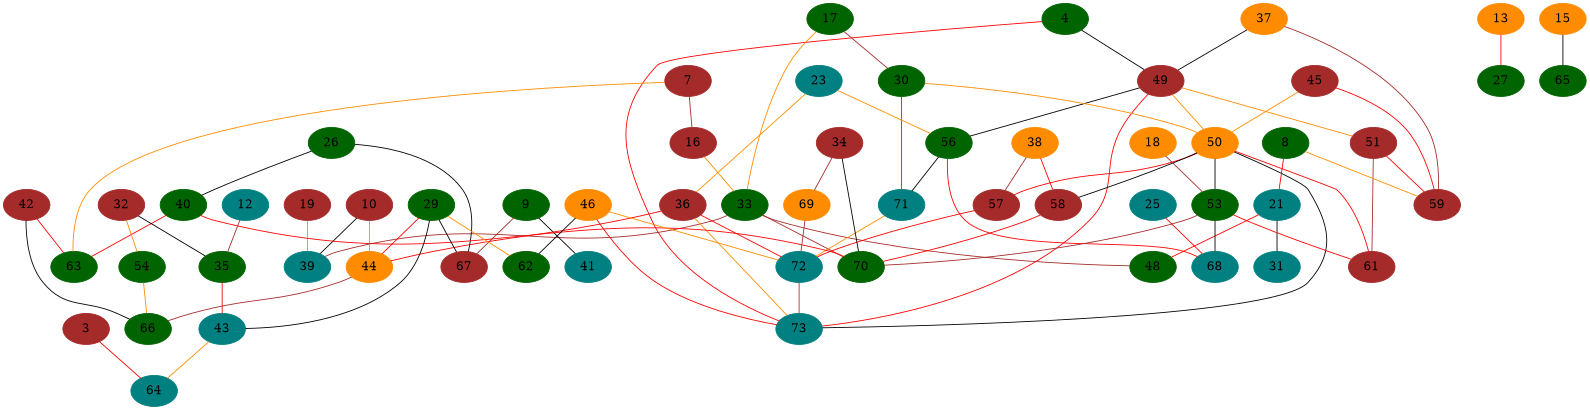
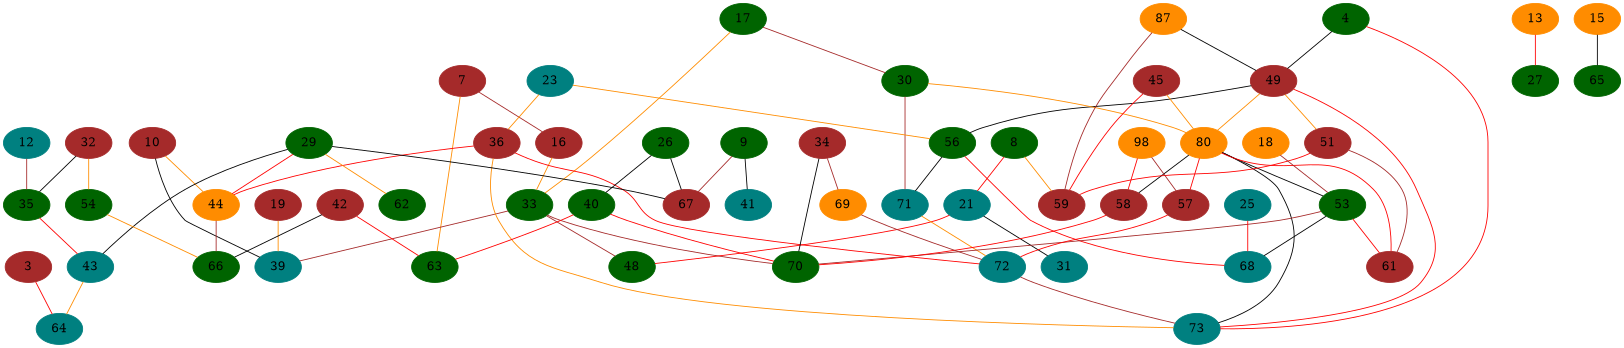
node "37": label "37" -> "87"
node "38": label "38" -> "98"
node "50": label "50" -> "80"
node "46": removed
